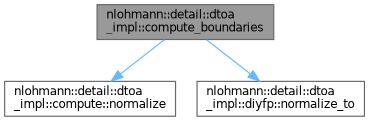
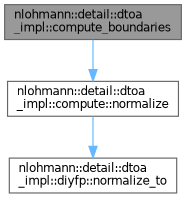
edge "nlohmann::detail::dtoa _impl::compute_boundaries" -> "nlohmann::detail::dtoa _impl::diyfp::normalize_to": now "nlohmann::detail::dtoa _impl::compute::normalize" -> "nlohmann::detail::dtoa _impl::diyfp::normalize_to"
